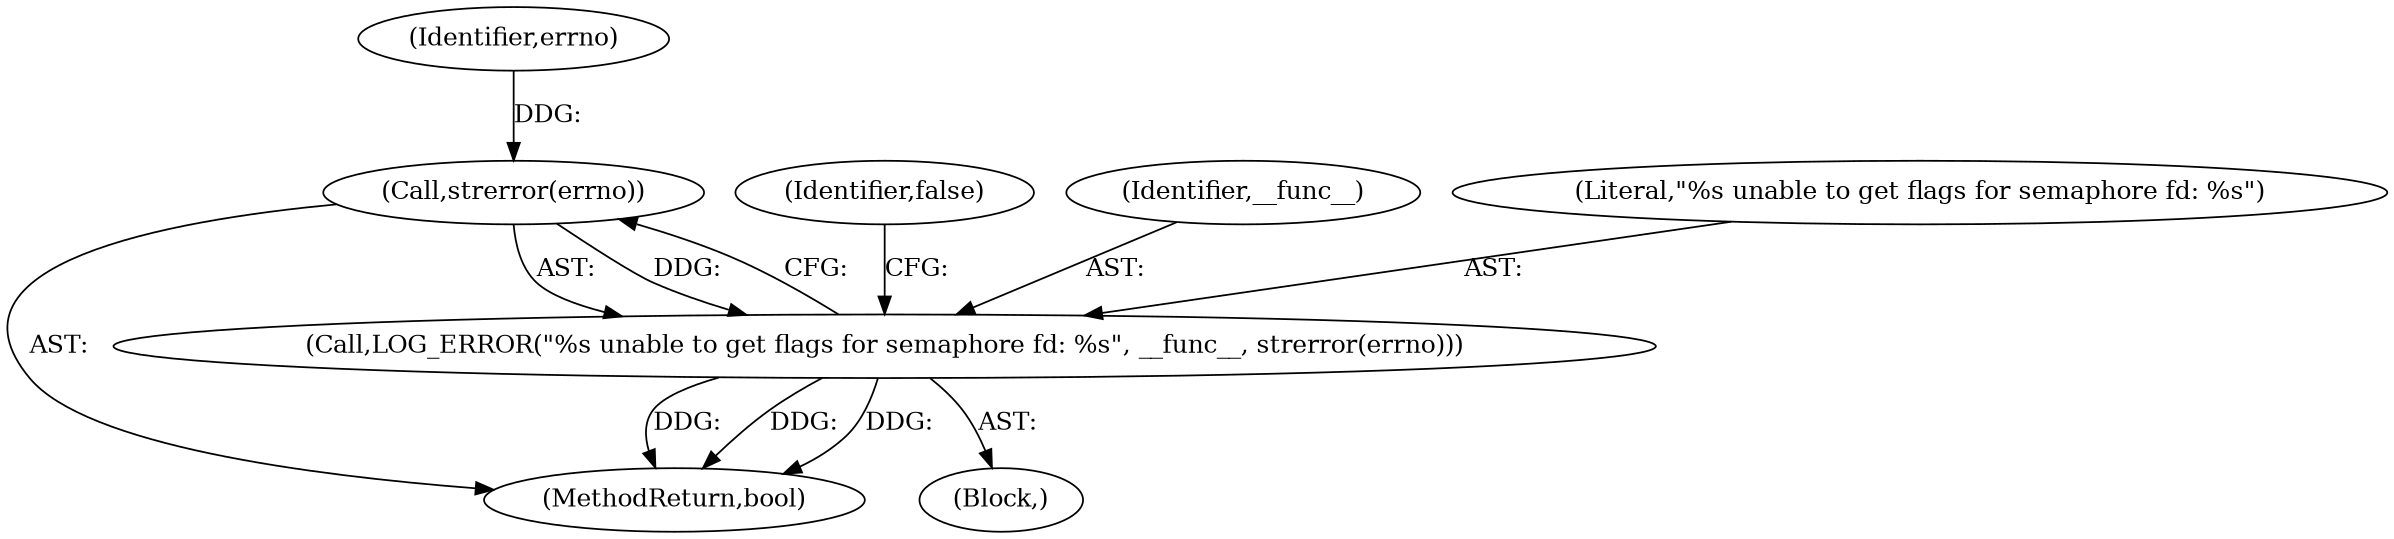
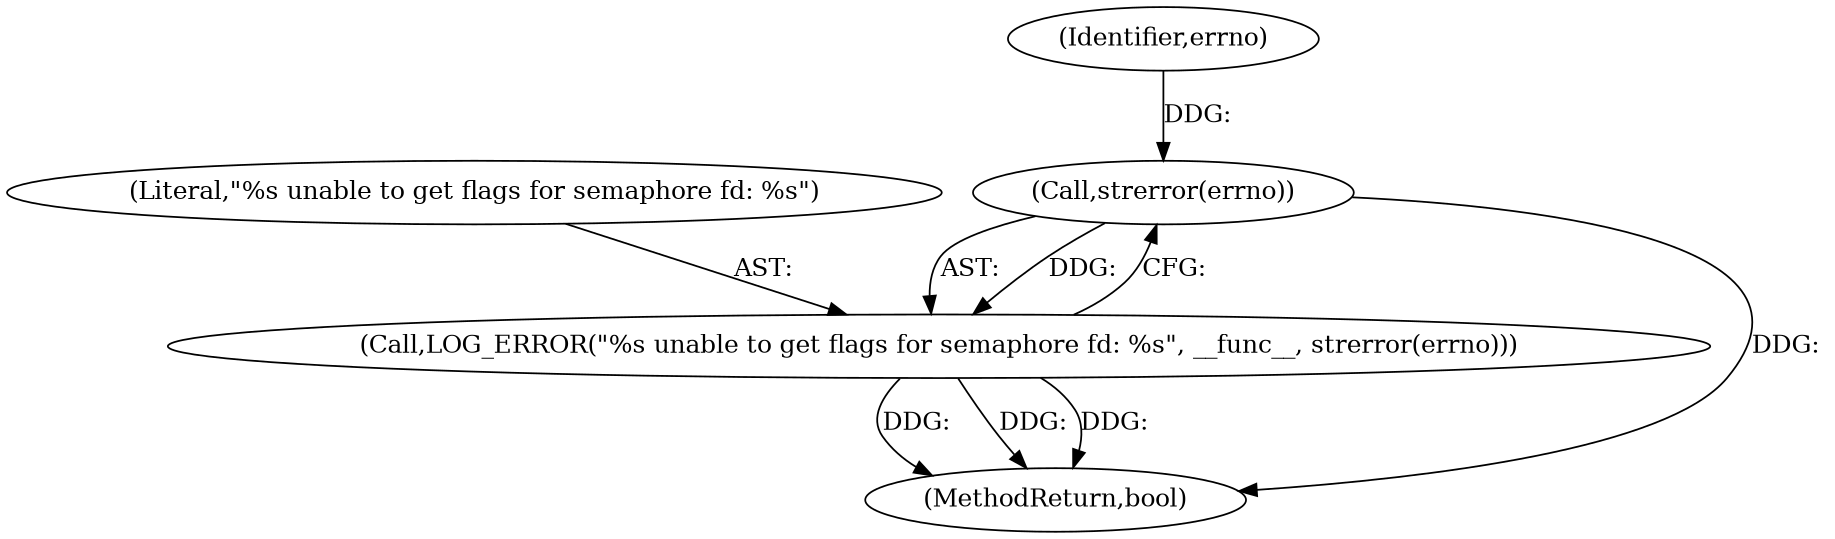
node "(Identifier,false)": removed
node "(Identifier,__func__)": removed
edge "(Call,strerror(errno))" -> "(MethodReturn,bool)": label "AST: " -> "DDG: "
node "(Block,)": removed
